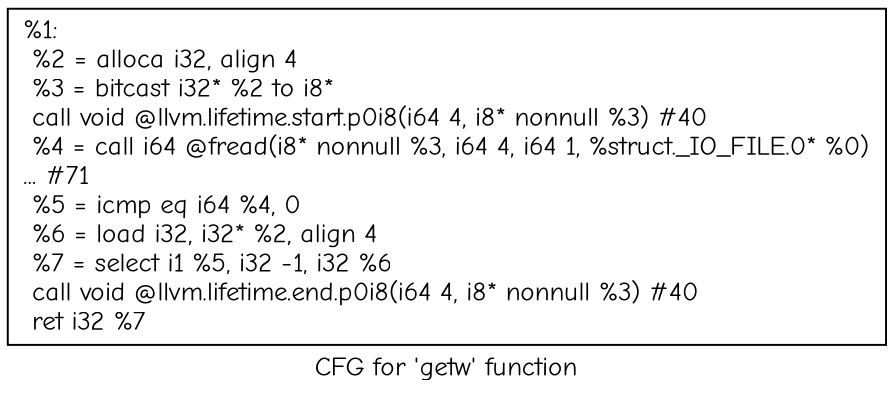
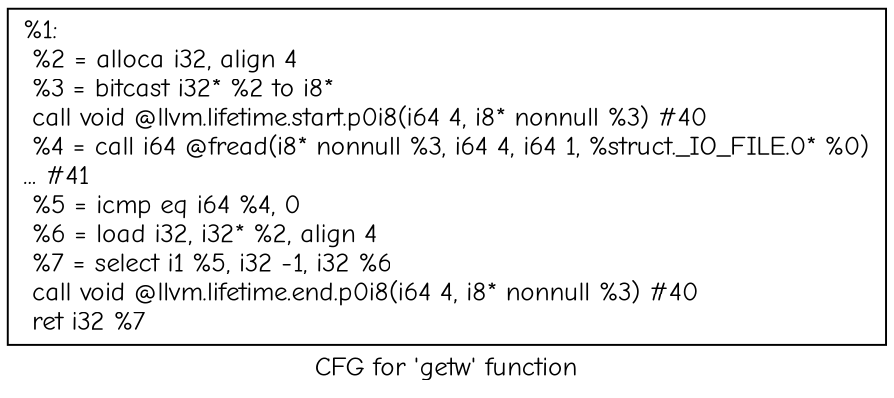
node "%1:": text "... #71" -> "... #41"
